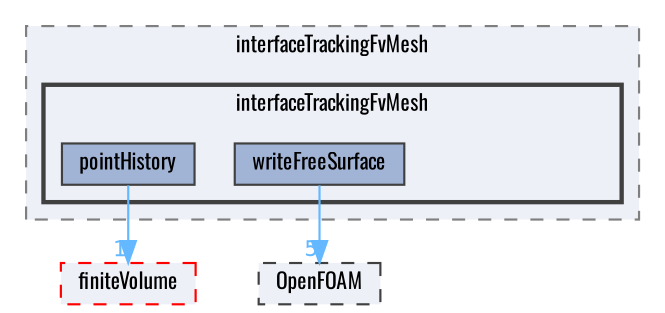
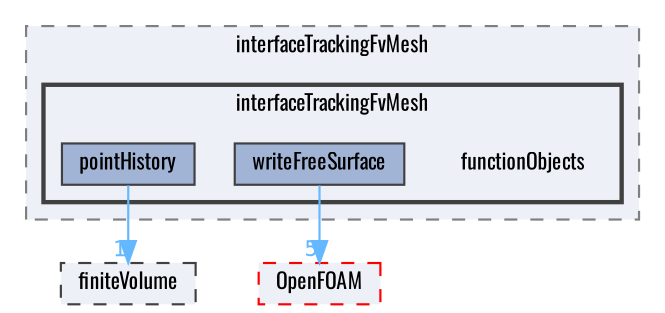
node "functionObjects": added
node "finiteVolume": color red -> grey25
node "OpenFOAM": color grey25 -> red
